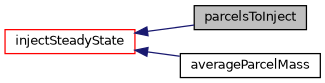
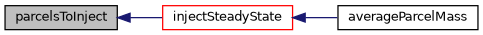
edge "parcelsToInject" -> "injectSteadyState": reversed
